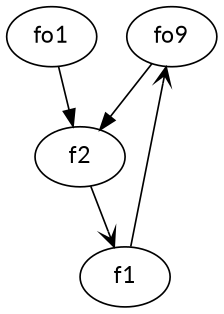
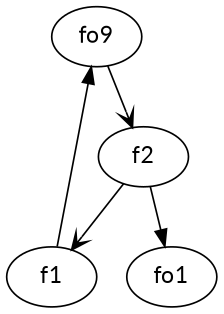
edge "fo1" -> "f2": reversed
edge "fo9" -> "f2": arrowhead normal -> vee
edge "f1" -> "fo9": arrowhead vee -> normal
